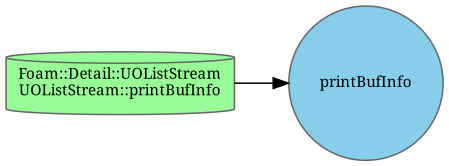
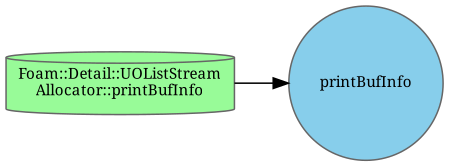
node "Foam::Detail::UOListStream UOListStream::printBufInfo": label "Foam::Detail::UOListStream UOListStream::printBufInfo" -> "Foam::Detail::UOListStream Allocator::printBufInfo"
